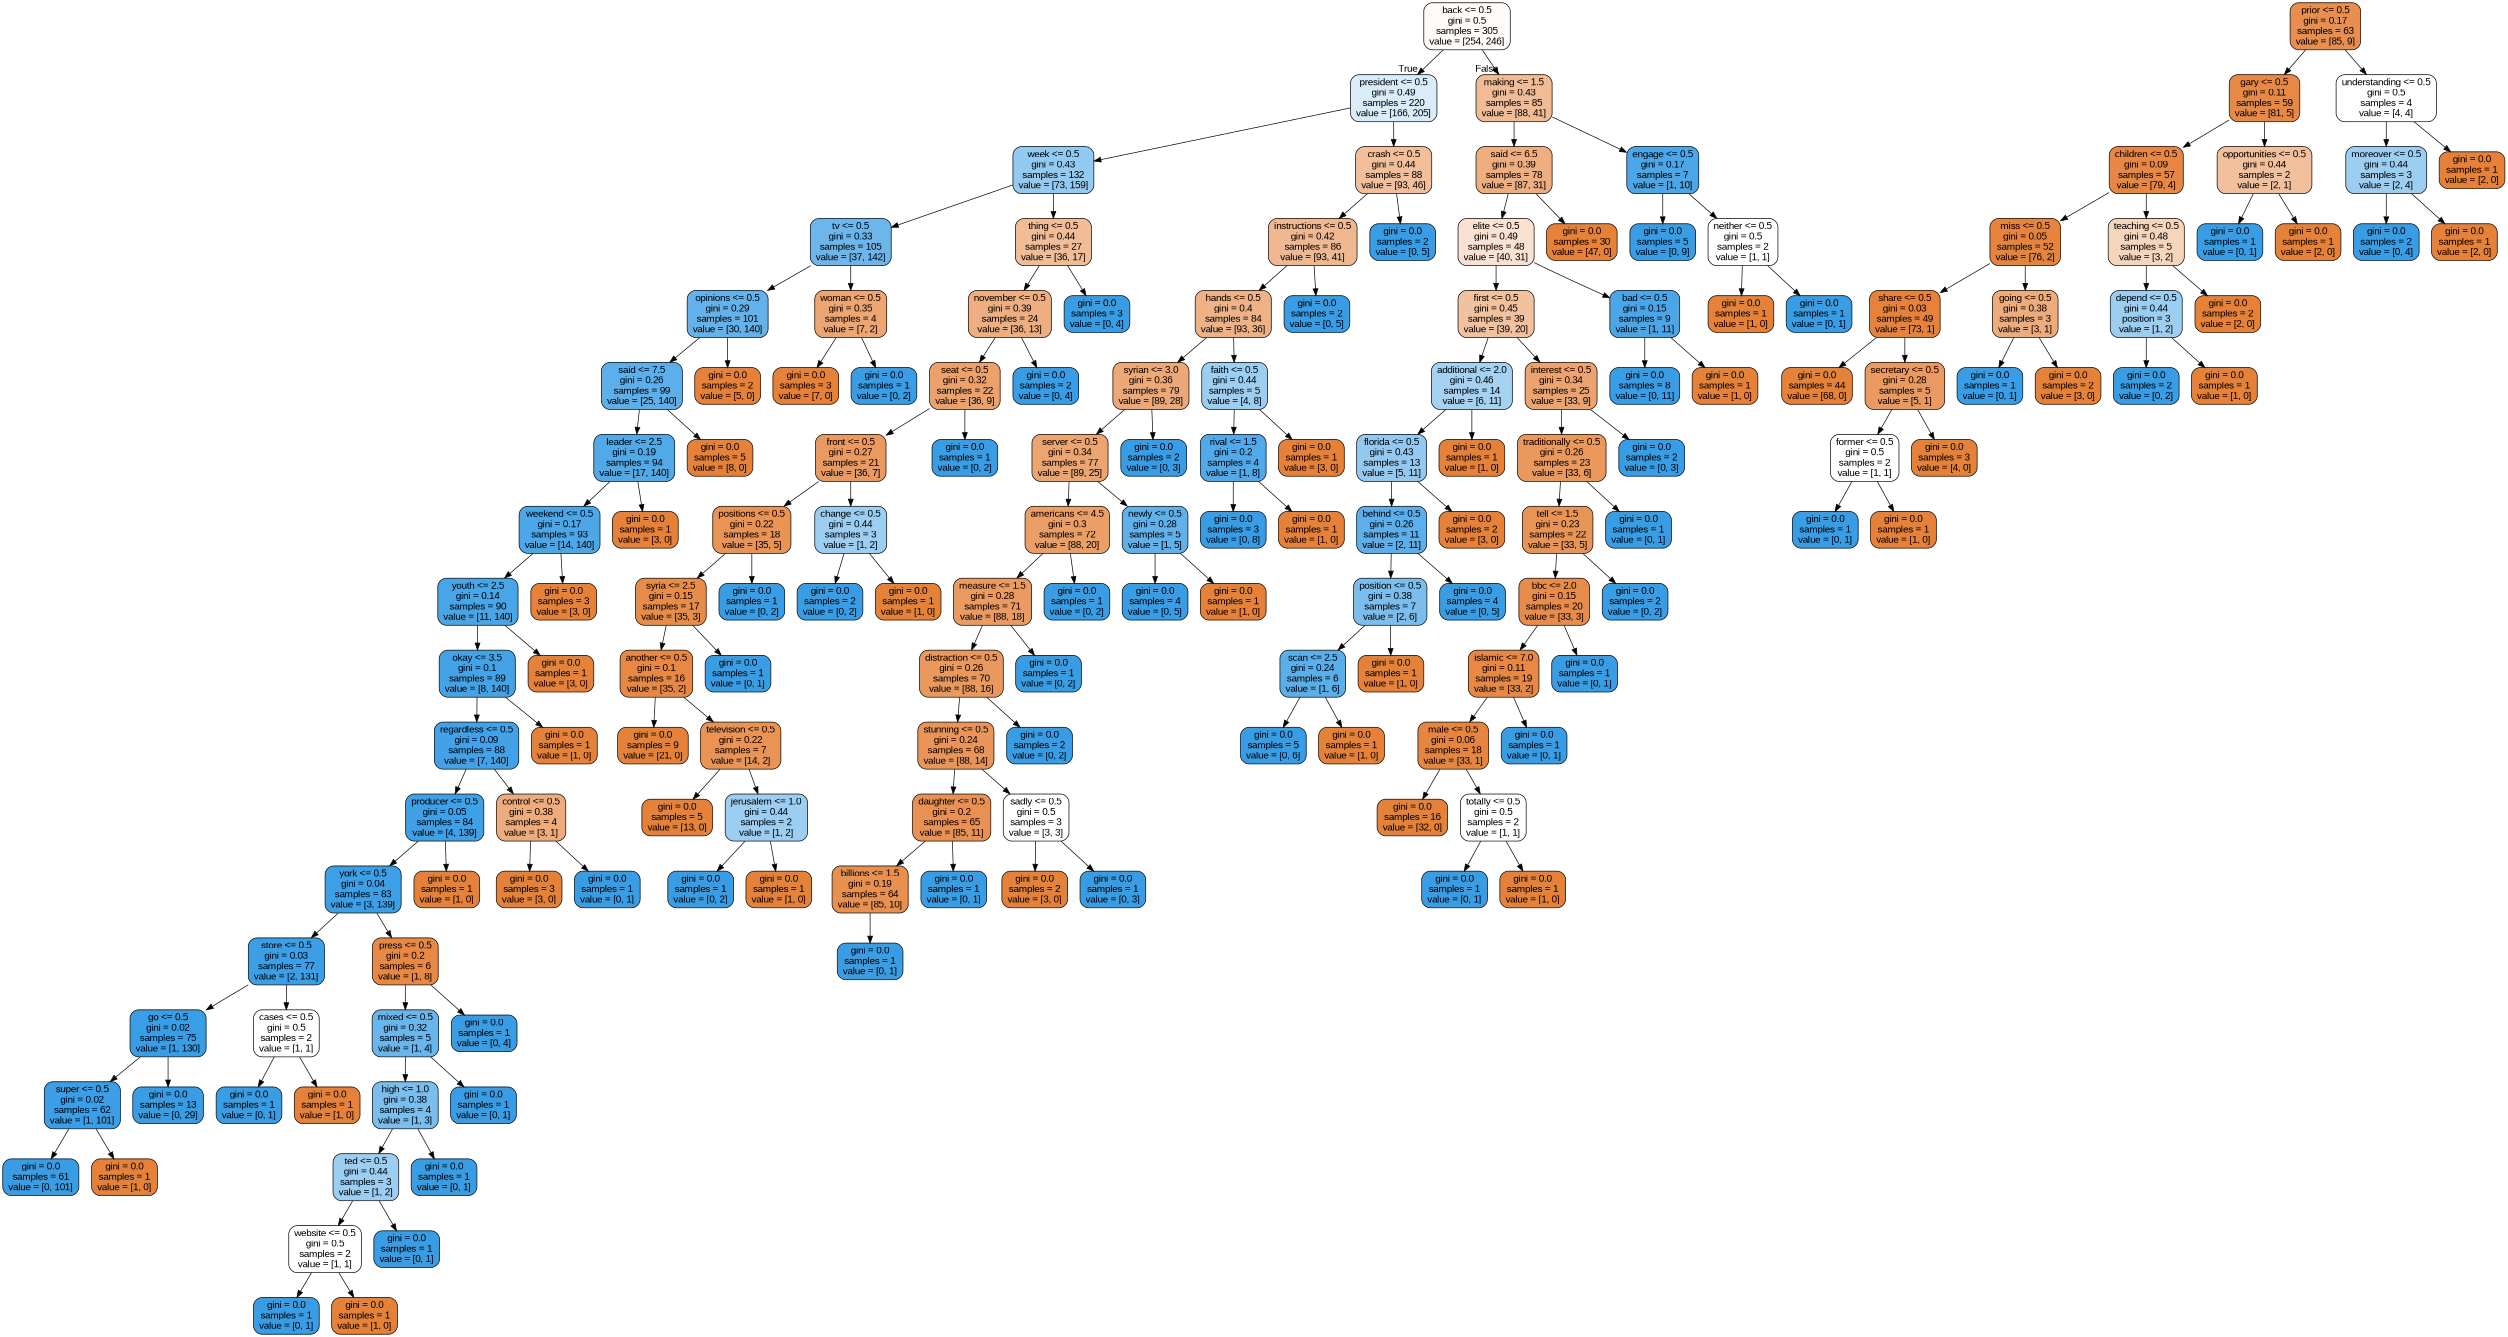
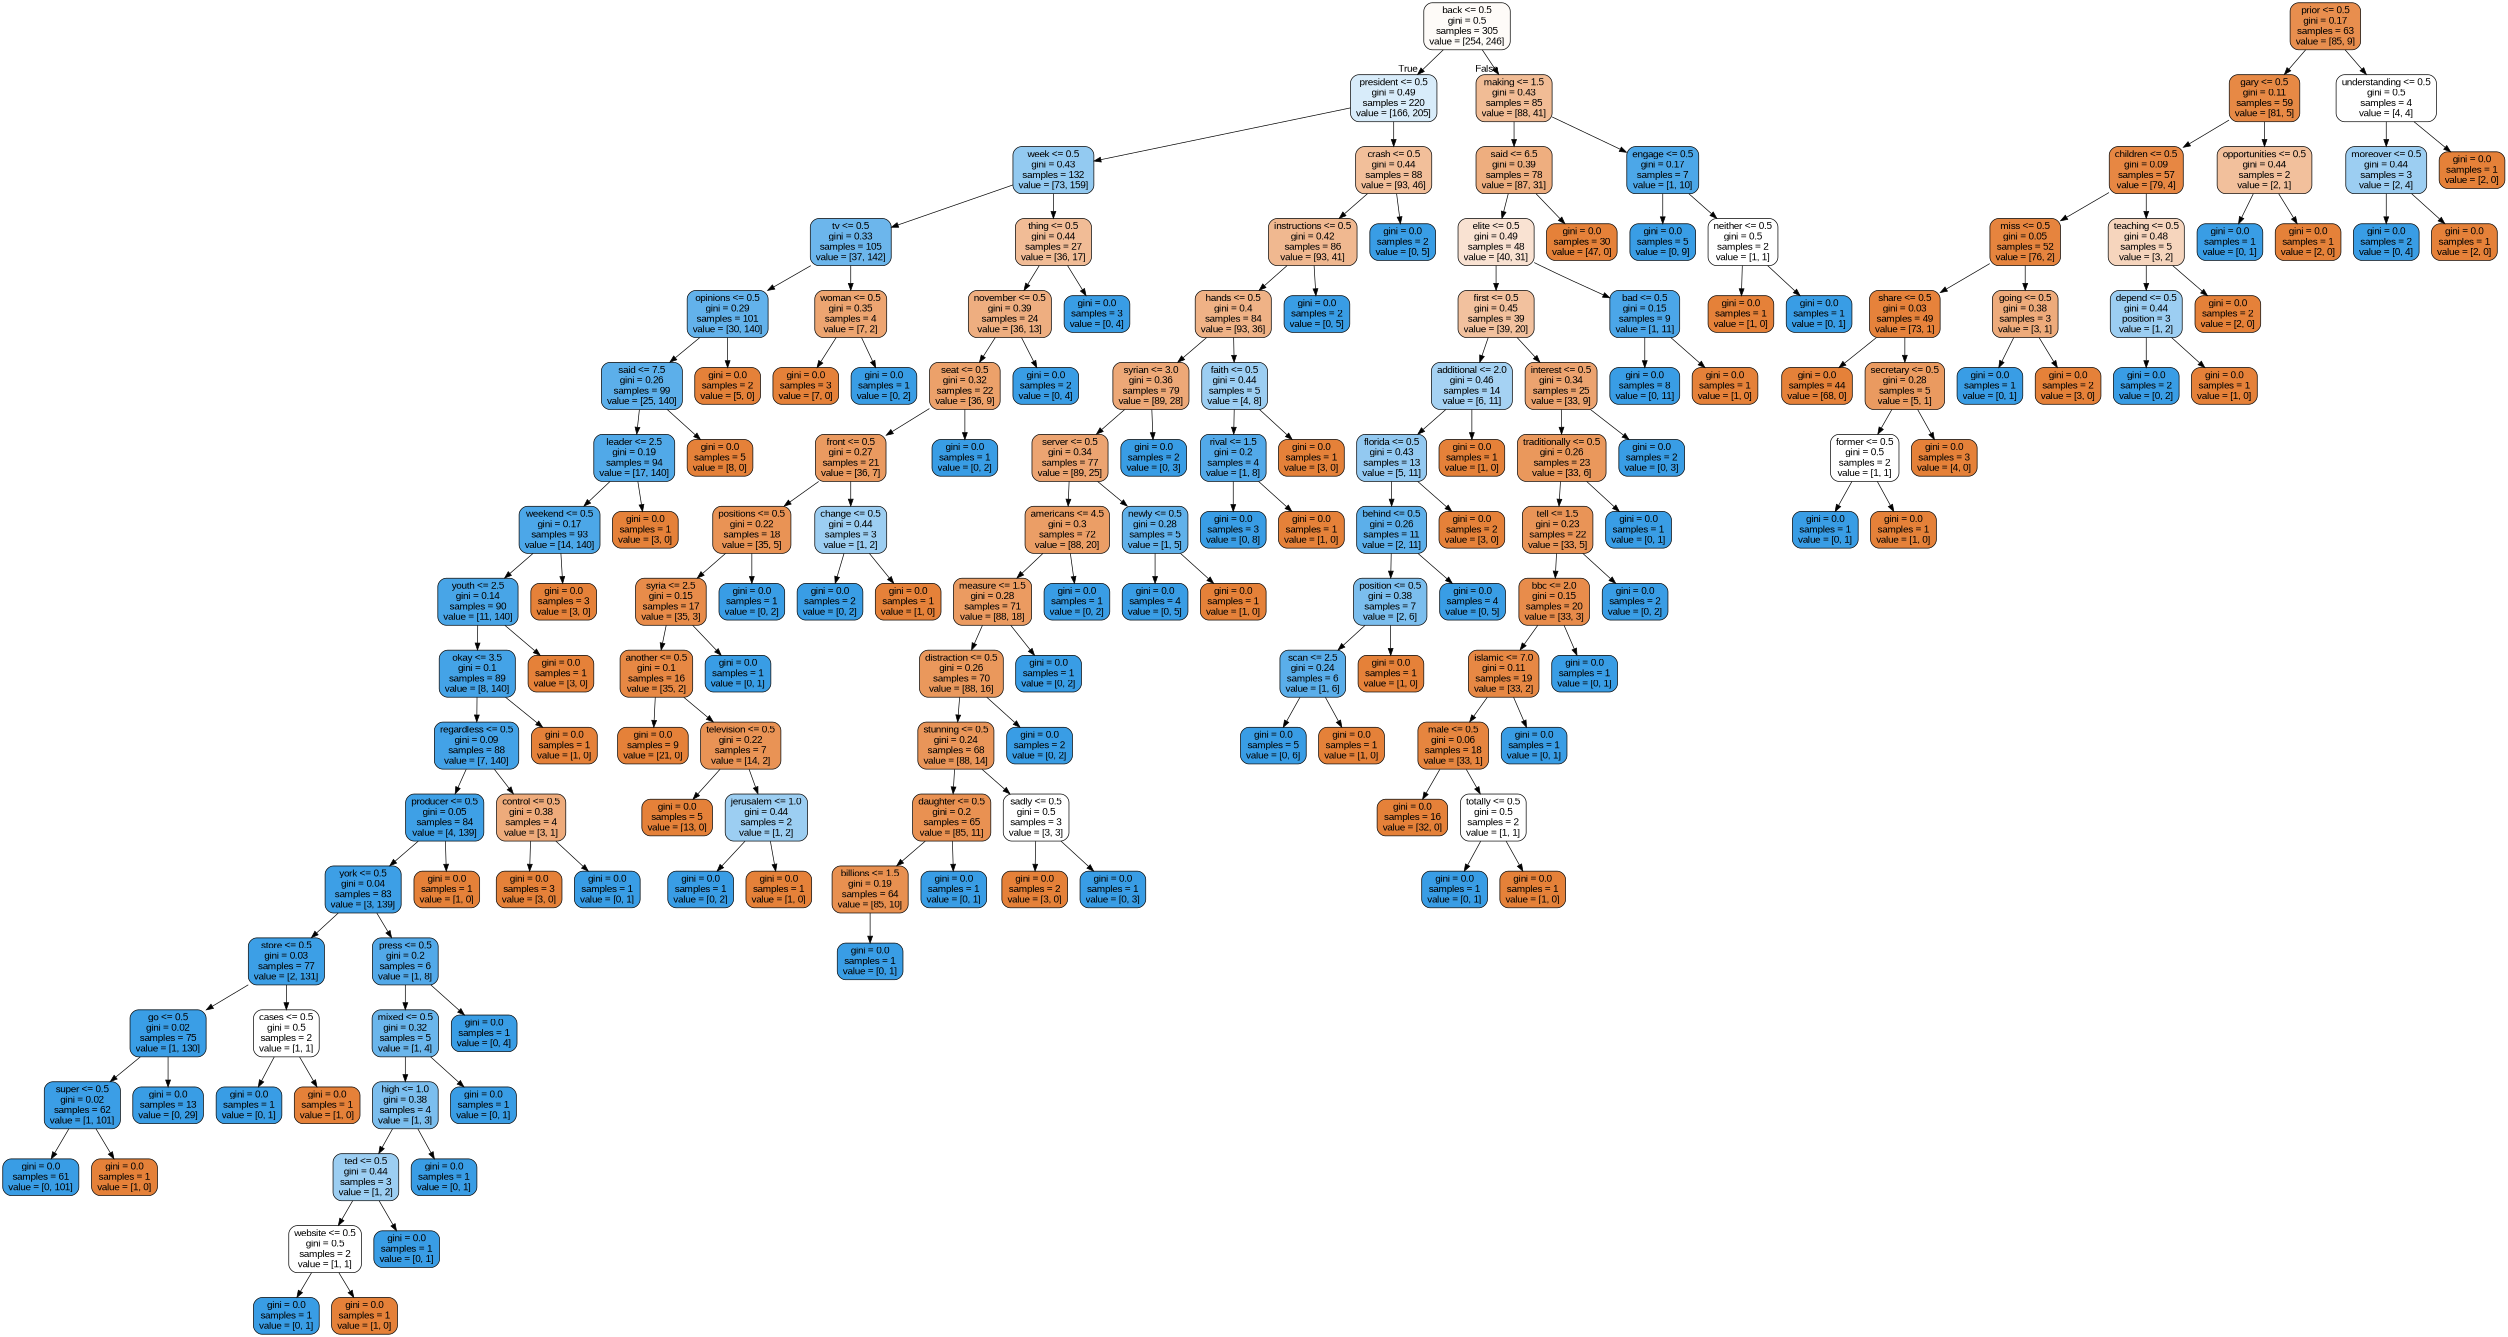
node "press <= 0.5 gini = 0.2 samples = 6 value = [1, 8]": fillcolor #e58139f0 -> #399de5df
